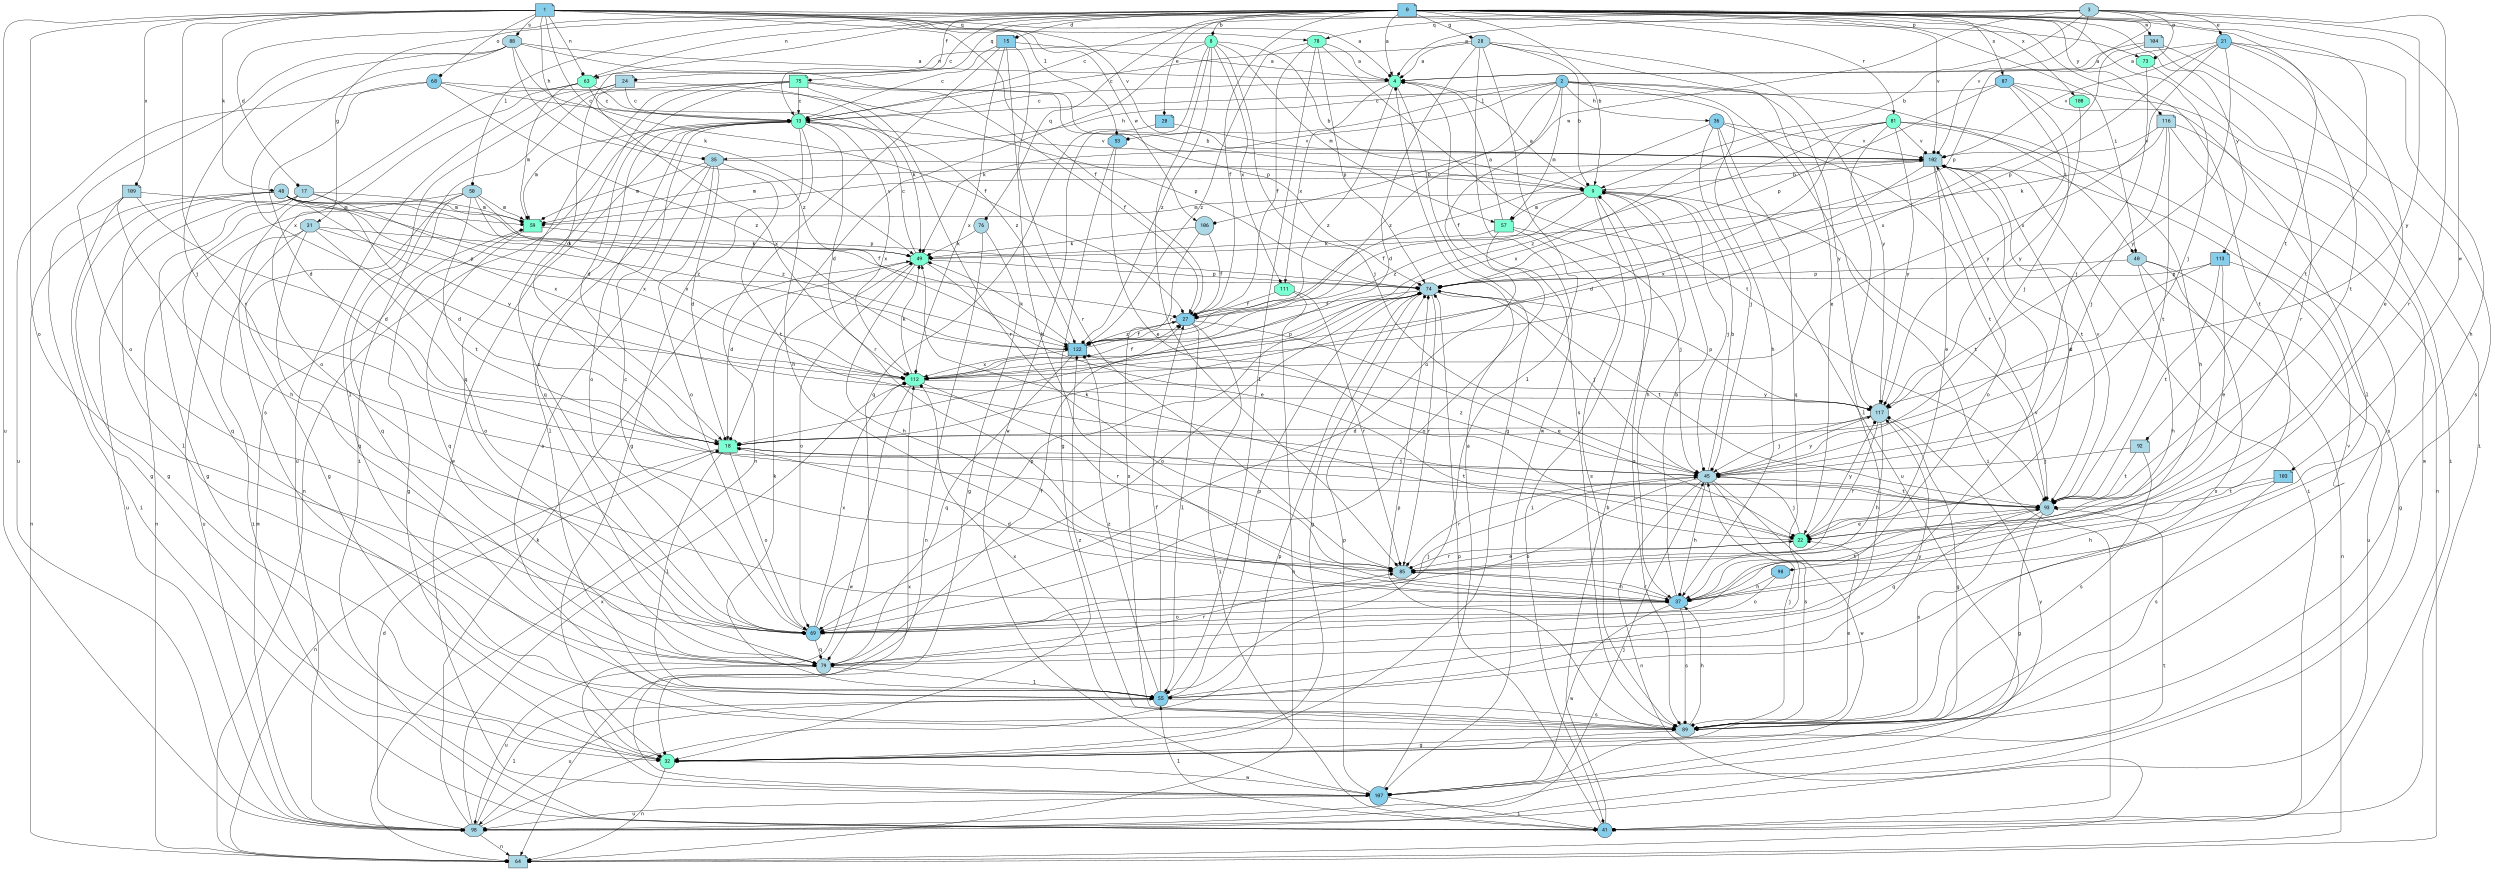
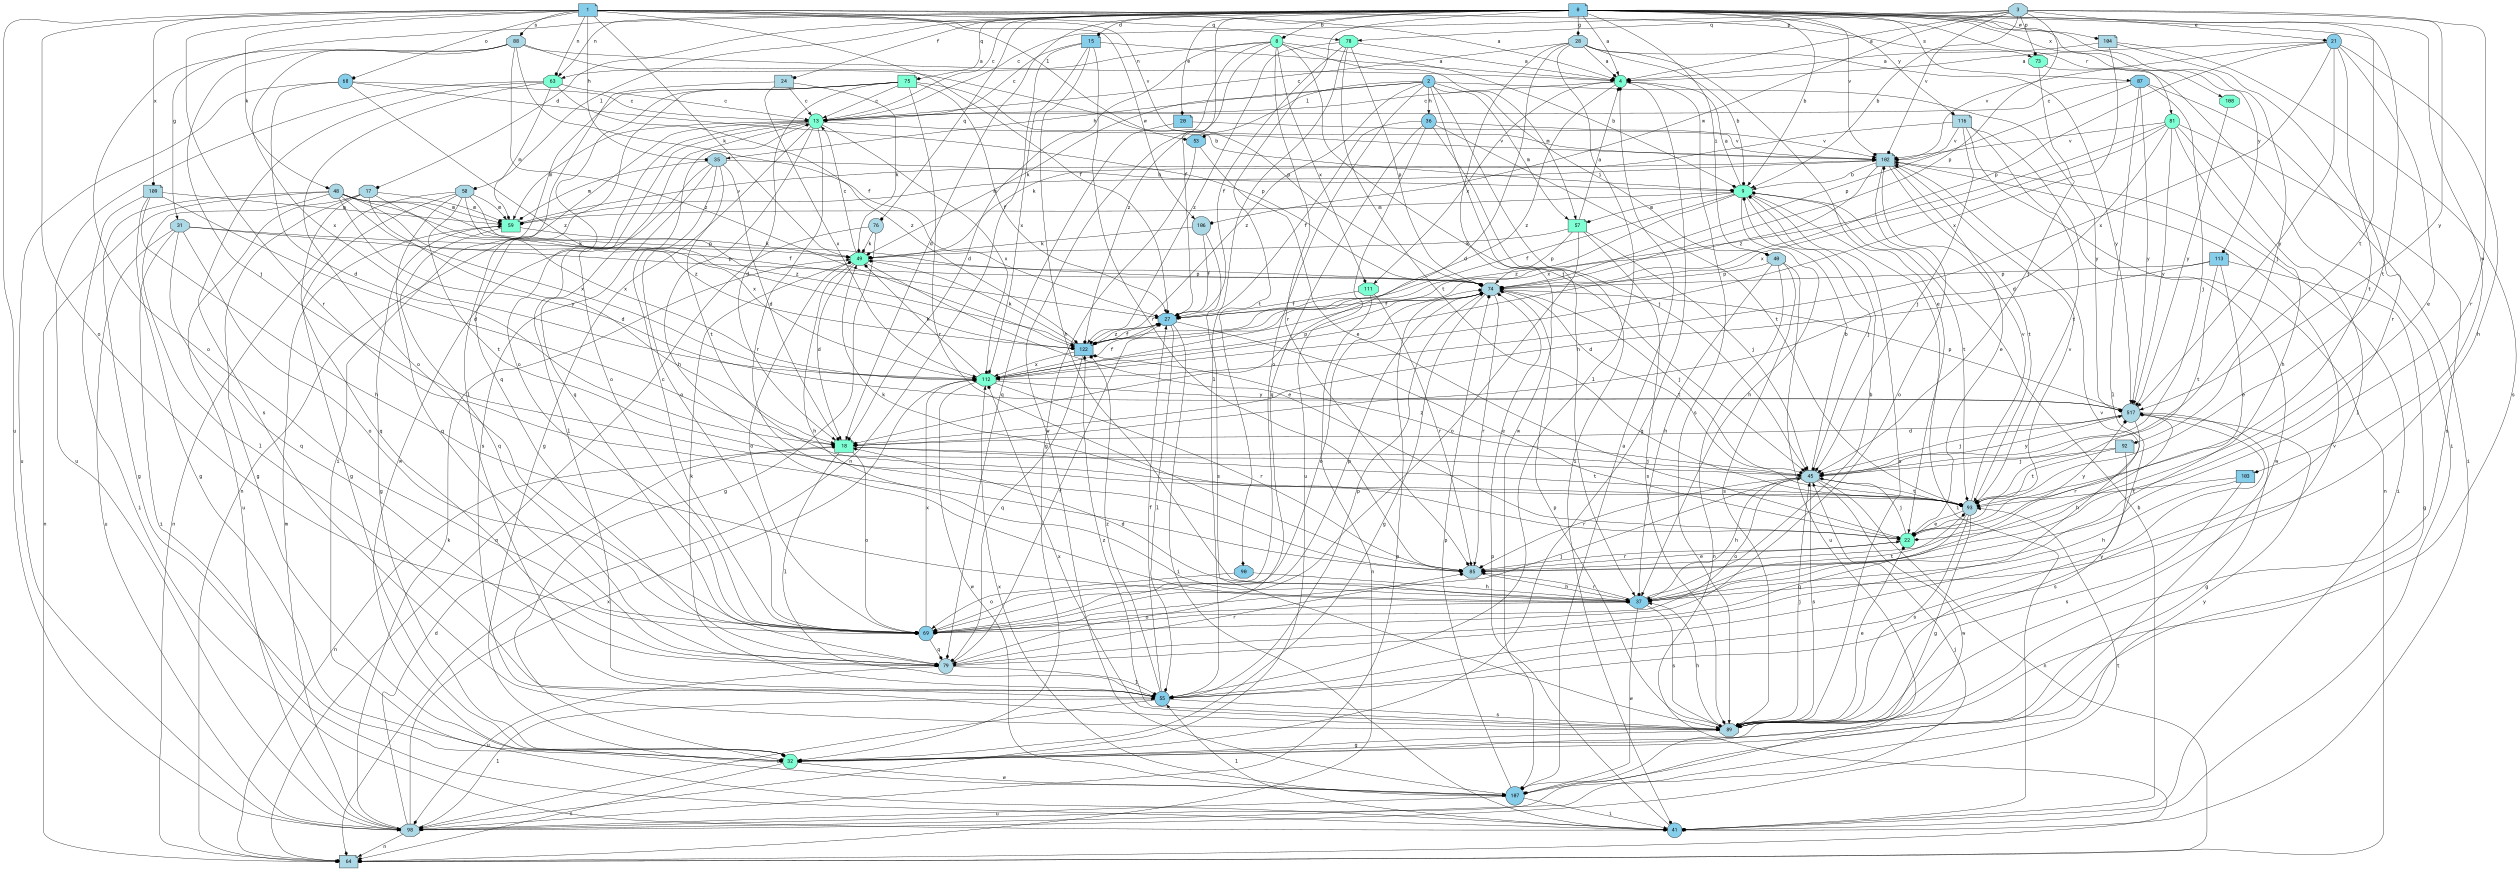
edge "57" -> "74": added, label "p"
node "117": label "117" -> "517"
edge "24" -> "98": now "63" -> "98"
